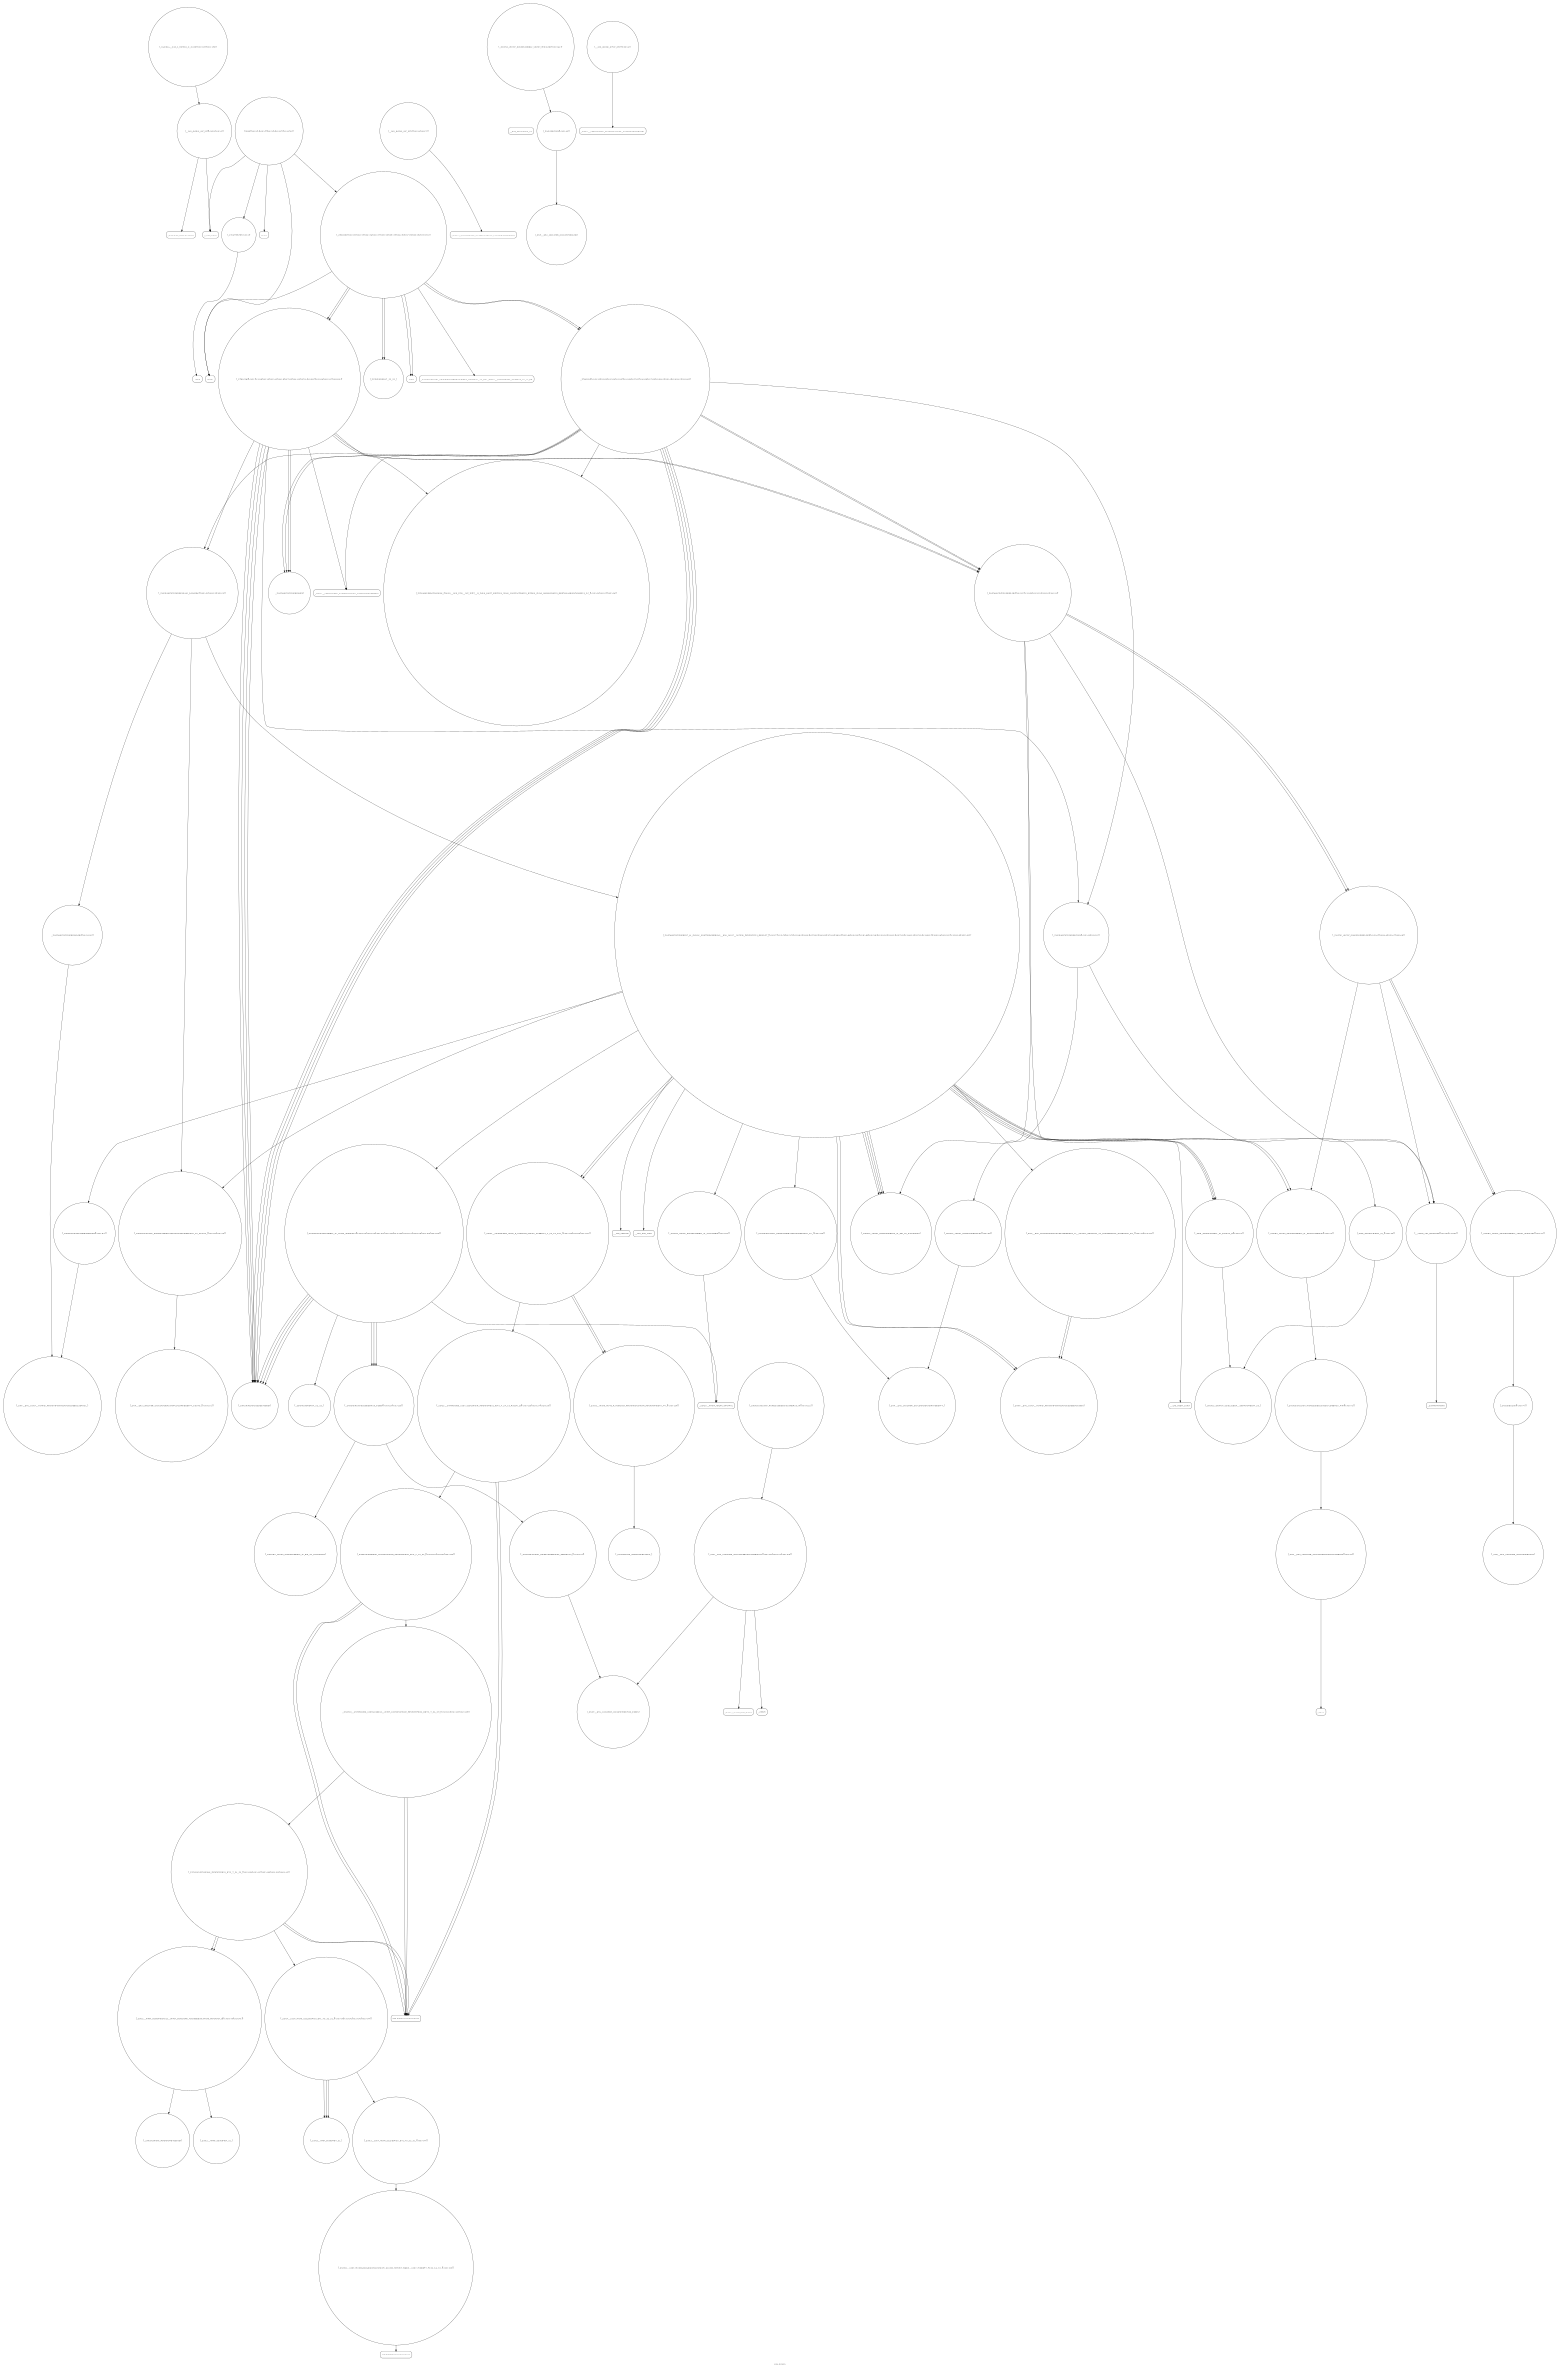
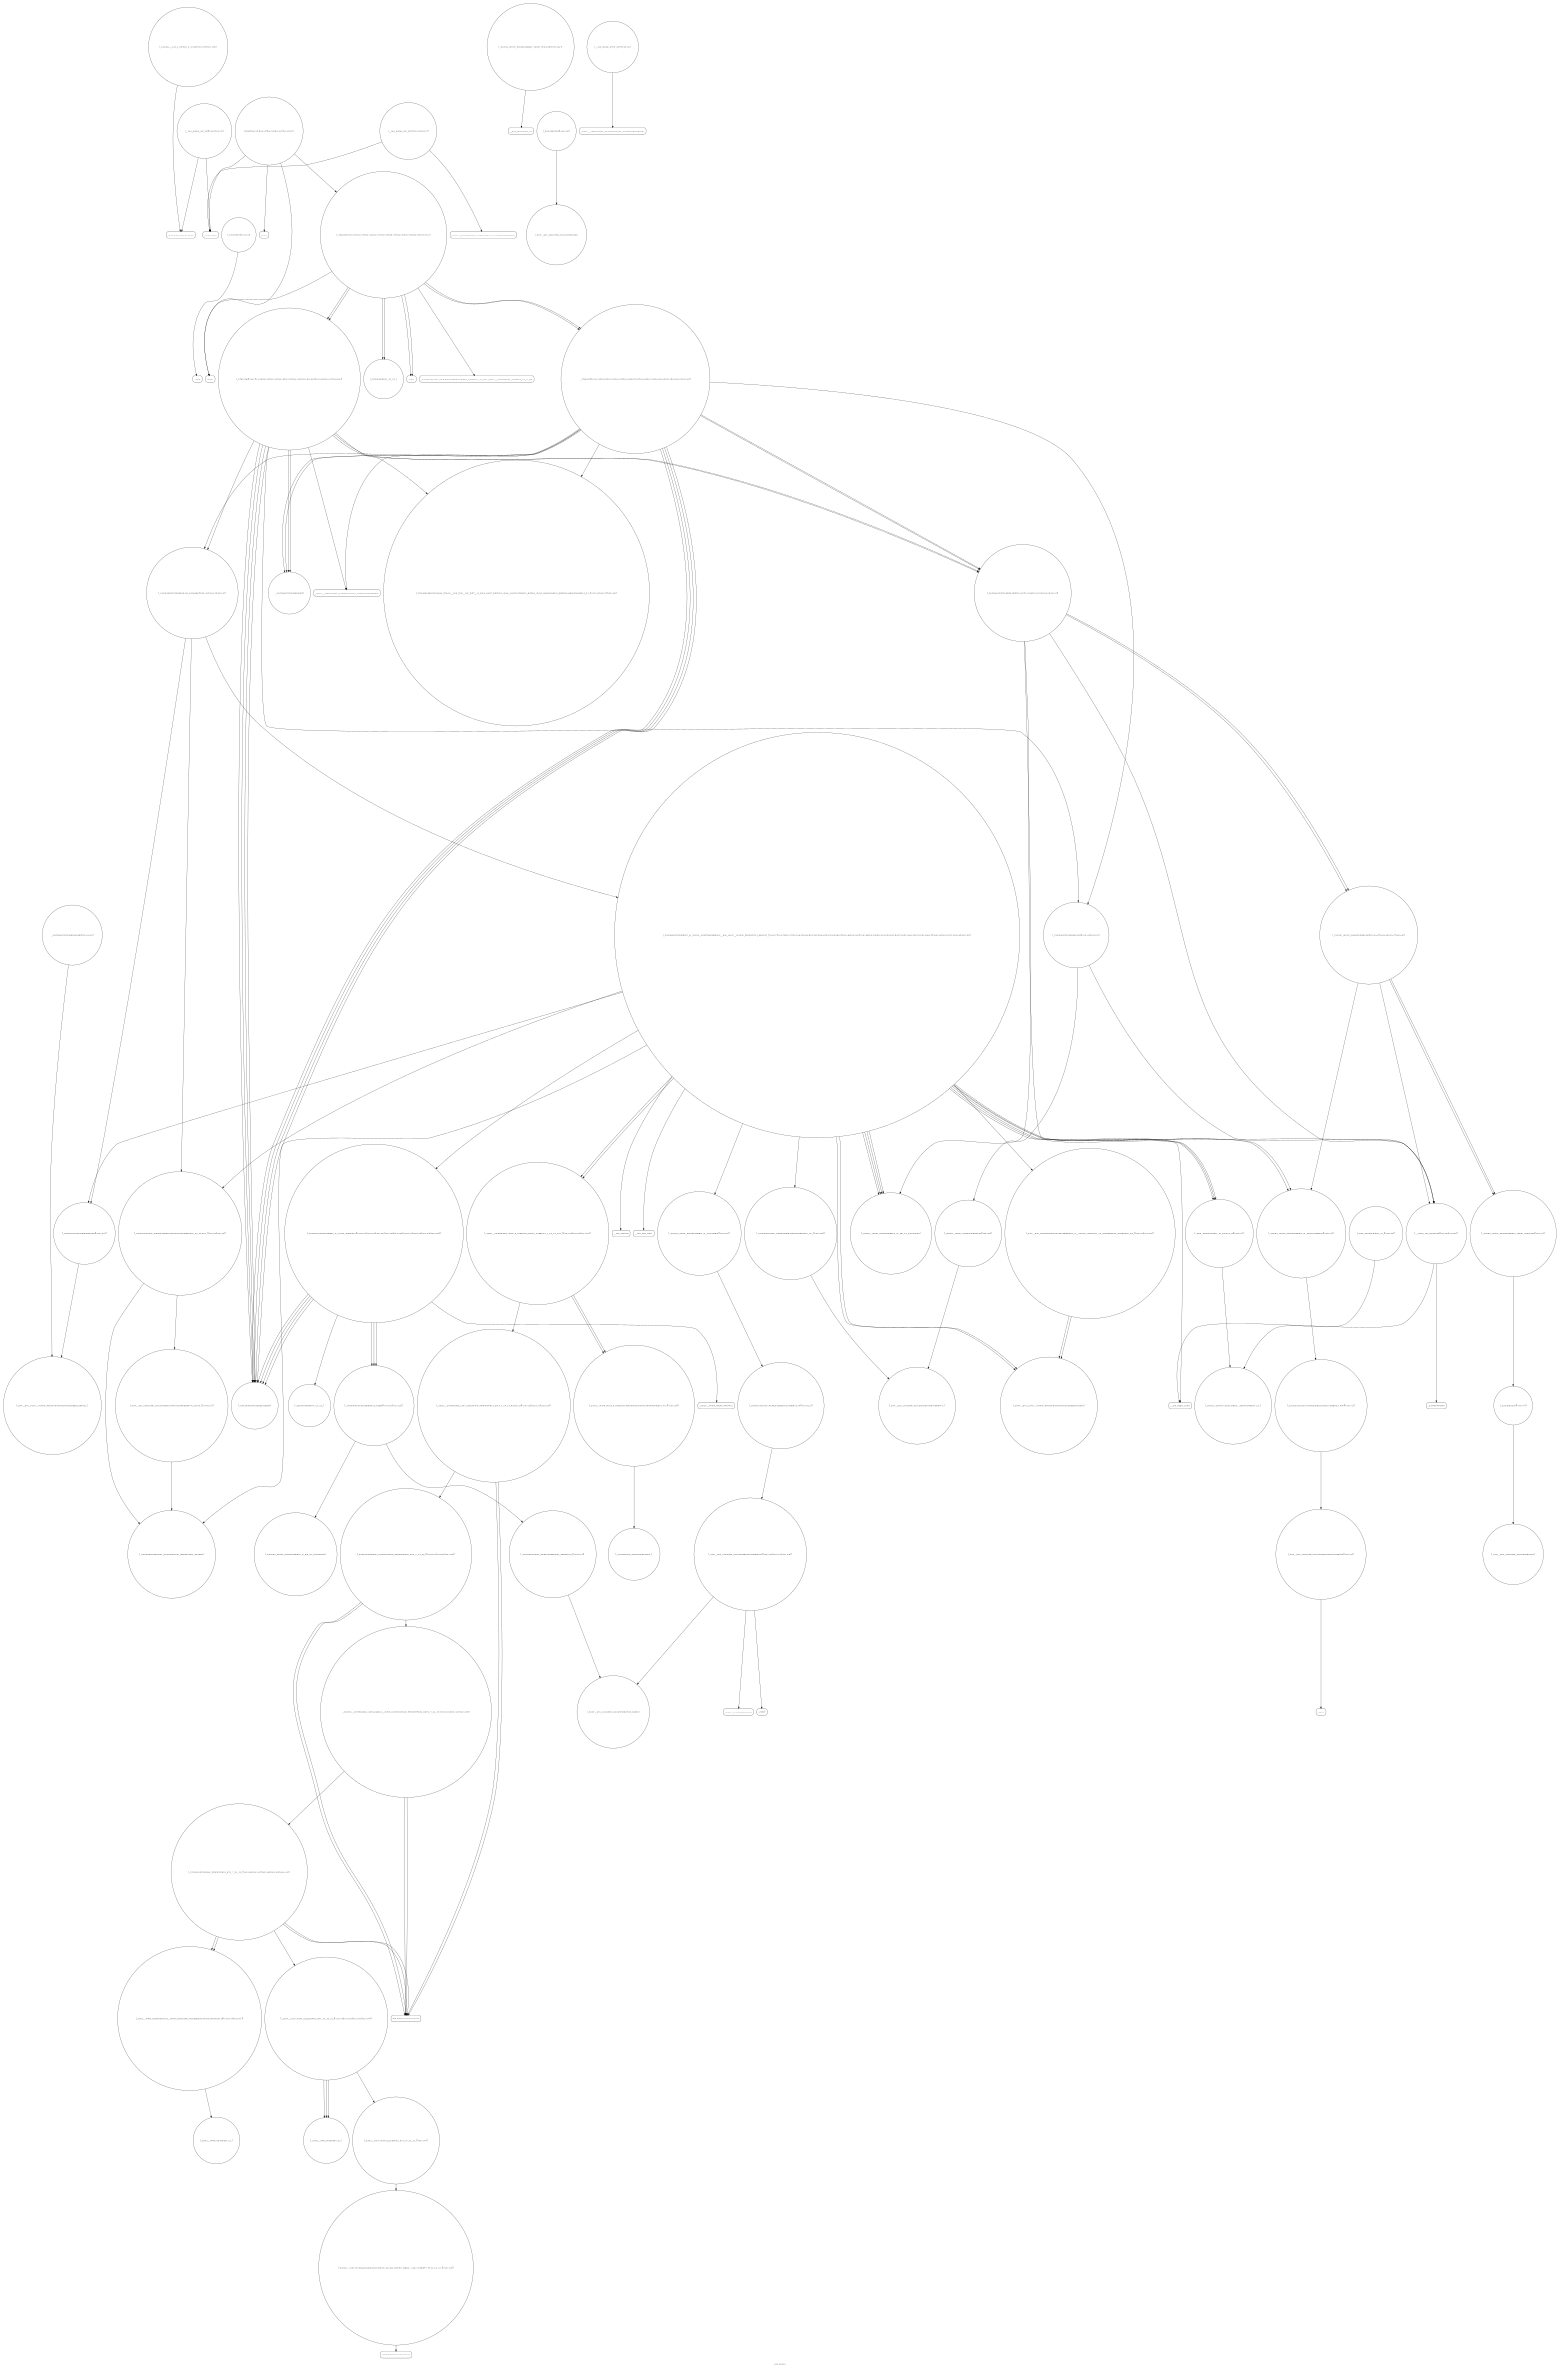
edge "{_GLOBAL__sub_I_Romka_0_0.cpp|{<s0>149|<s1>150}}" -> "{__cxx_global_var_init|{<s0>1|<s1>2}}": now "{_GLOBAL__sub_I_Romka_0_0.cpp|{<s0>149|<s1>150}}" -> "_ZNSt8ios_base4InitC1Ev"
edge "{_ZNSt12_Vector_baseIiSaIiEE12_Vector_implC2Ev|{<s0>62}}" -> "{_ZNSaIiEC2Ev|{<s0>63}}": now "{_ZNSt12_Vector_baseIiSaIiEE12_Vector_implC2Ev|{<s0>62}}" -> "__gxx_personality_v0"
edge "{__cxx_global_var_init.1|{<s0>4|<s1>5}}" -> "__cxa_atexit": added
edge "{main|{<s0>54|<s1>55|<s2>56|<s3>57|<s4>58}}" -> "{_Z7curtimev|{<s0>3}}": removed
edge "{_ZNSt6vectorIiSaIiEE9push_backERKi|{<s0>21|<s1>22|<s2>23}}" -> "{_ZNSt6vectorIiSaIiEE3endEv|{<s0>100}}": now "{_ZNSt6vectorIiSaIiEE9push_backERKi|{<s0>21|<s1>22|<s2>23}}" -> "{_ZNSt6vectorIiSaIiEE5beginEv|{<s0>113}}"
edge "{_ZNSt6vectorIiSaIiEEC2Ev|{<s0>19|<s1>20}}" -> "{_ZSt8_DestroyIPiEvT_S1_|{<s0>69}}": now "{_ZNSt6vectorIiSaIiEEC2Ev|{<s0>19|<s1>20}}" -> "{__clang_call_terminate|{<s0>60|<s1>61}}"
edge "{__clang_call_terminate|{<s0>60|<s1>61}}" -> "__cxa_begin_catch": added
edge "{_ZNSt12_Vector_baseIiSaIiEE11_M_allocateEm|{<s0>114}}" -> "_ZSt20__throw_length_errorPKc": now "{_ZNSt12_Vector_baseIiSaIiEE11_M_allocateEm|{<s0>114}}" -> "{_ZNSt16allocator_traitsISaIiEE8allocateERS0_m|{<s0>122}}"
node "{_ZSt7forwardIRKiEOT_RNSt16remove_referenceIS2_E4typeE}": added
node "{_ZNKSt13move_iteratorIPiE4baseEv}": removed
